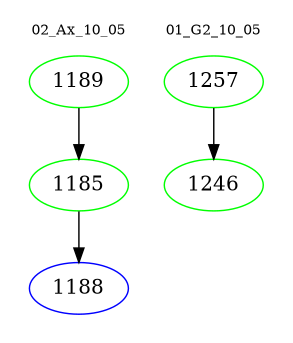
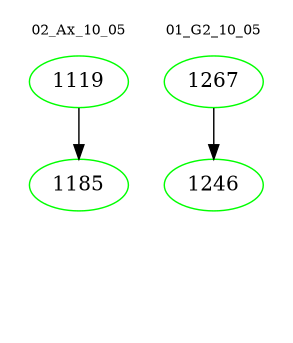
node "1189": label "1189" -> "1119"
node "1257": label "1257" -> "1267"
node "1188": removed
